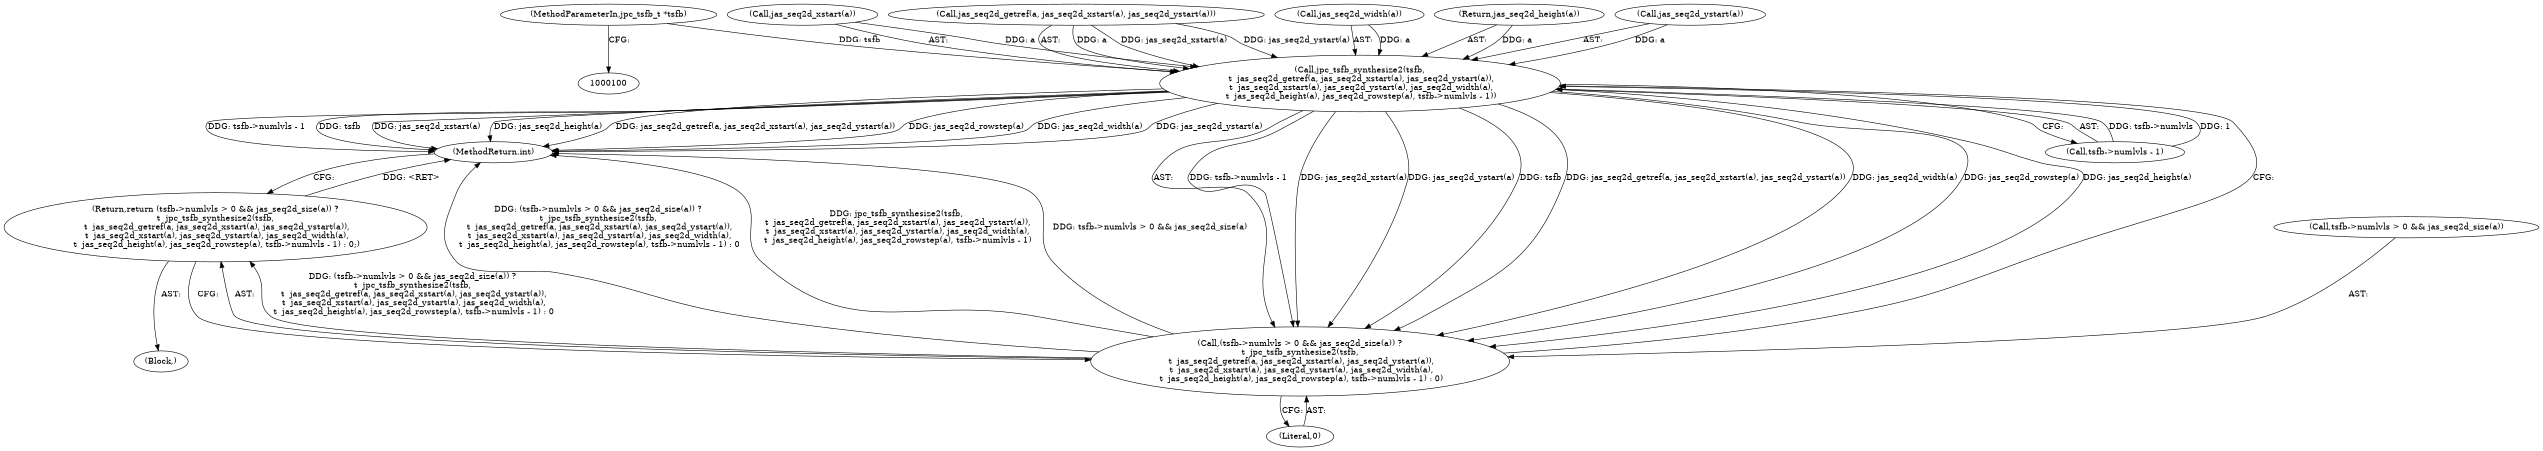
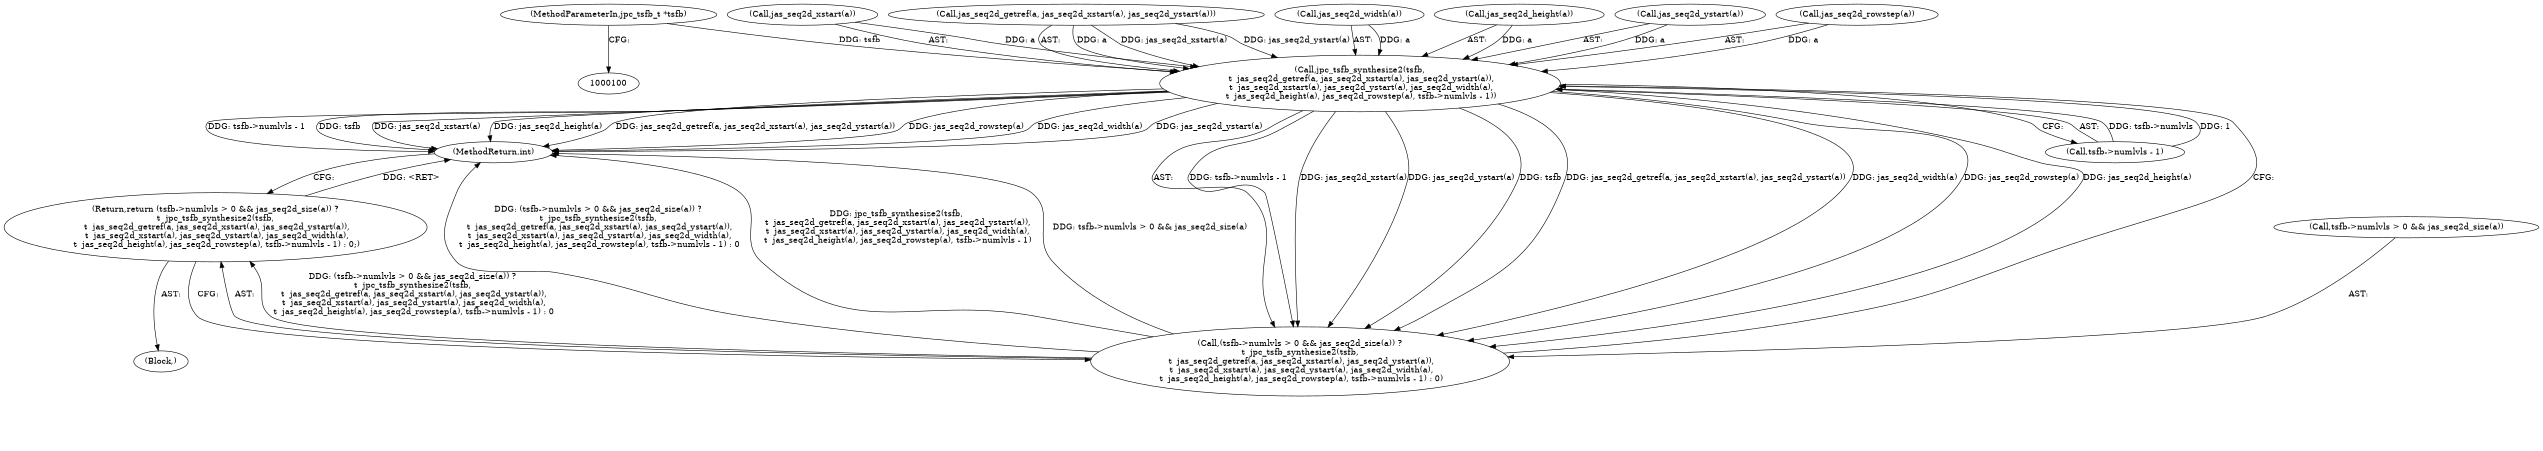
node "(Return,jas_seq2d_height(a))": label "(Return,jas_seq2d_height(a))" -> "(Call,jas_seq2d_height(a))"
node "(Call,jas_seq2d_rowstep(a))": added
node "(Literal,0)": removed
